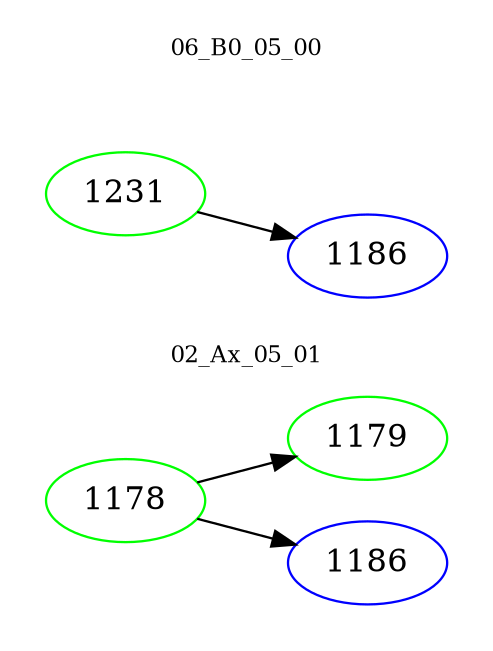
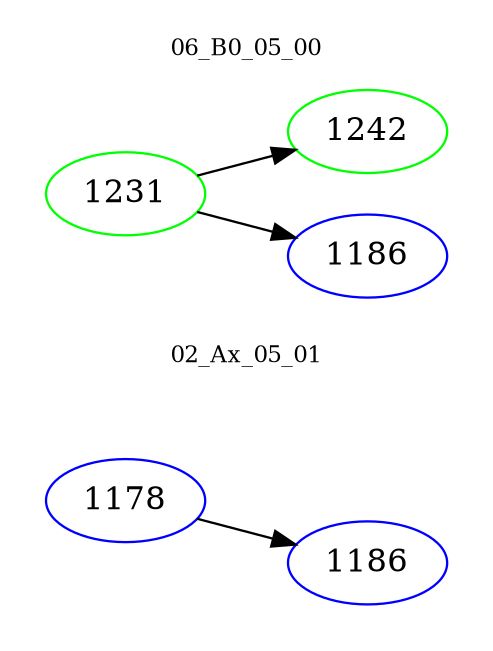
node "1242": added
node "1179": removed
node "1178": color green -> blue
